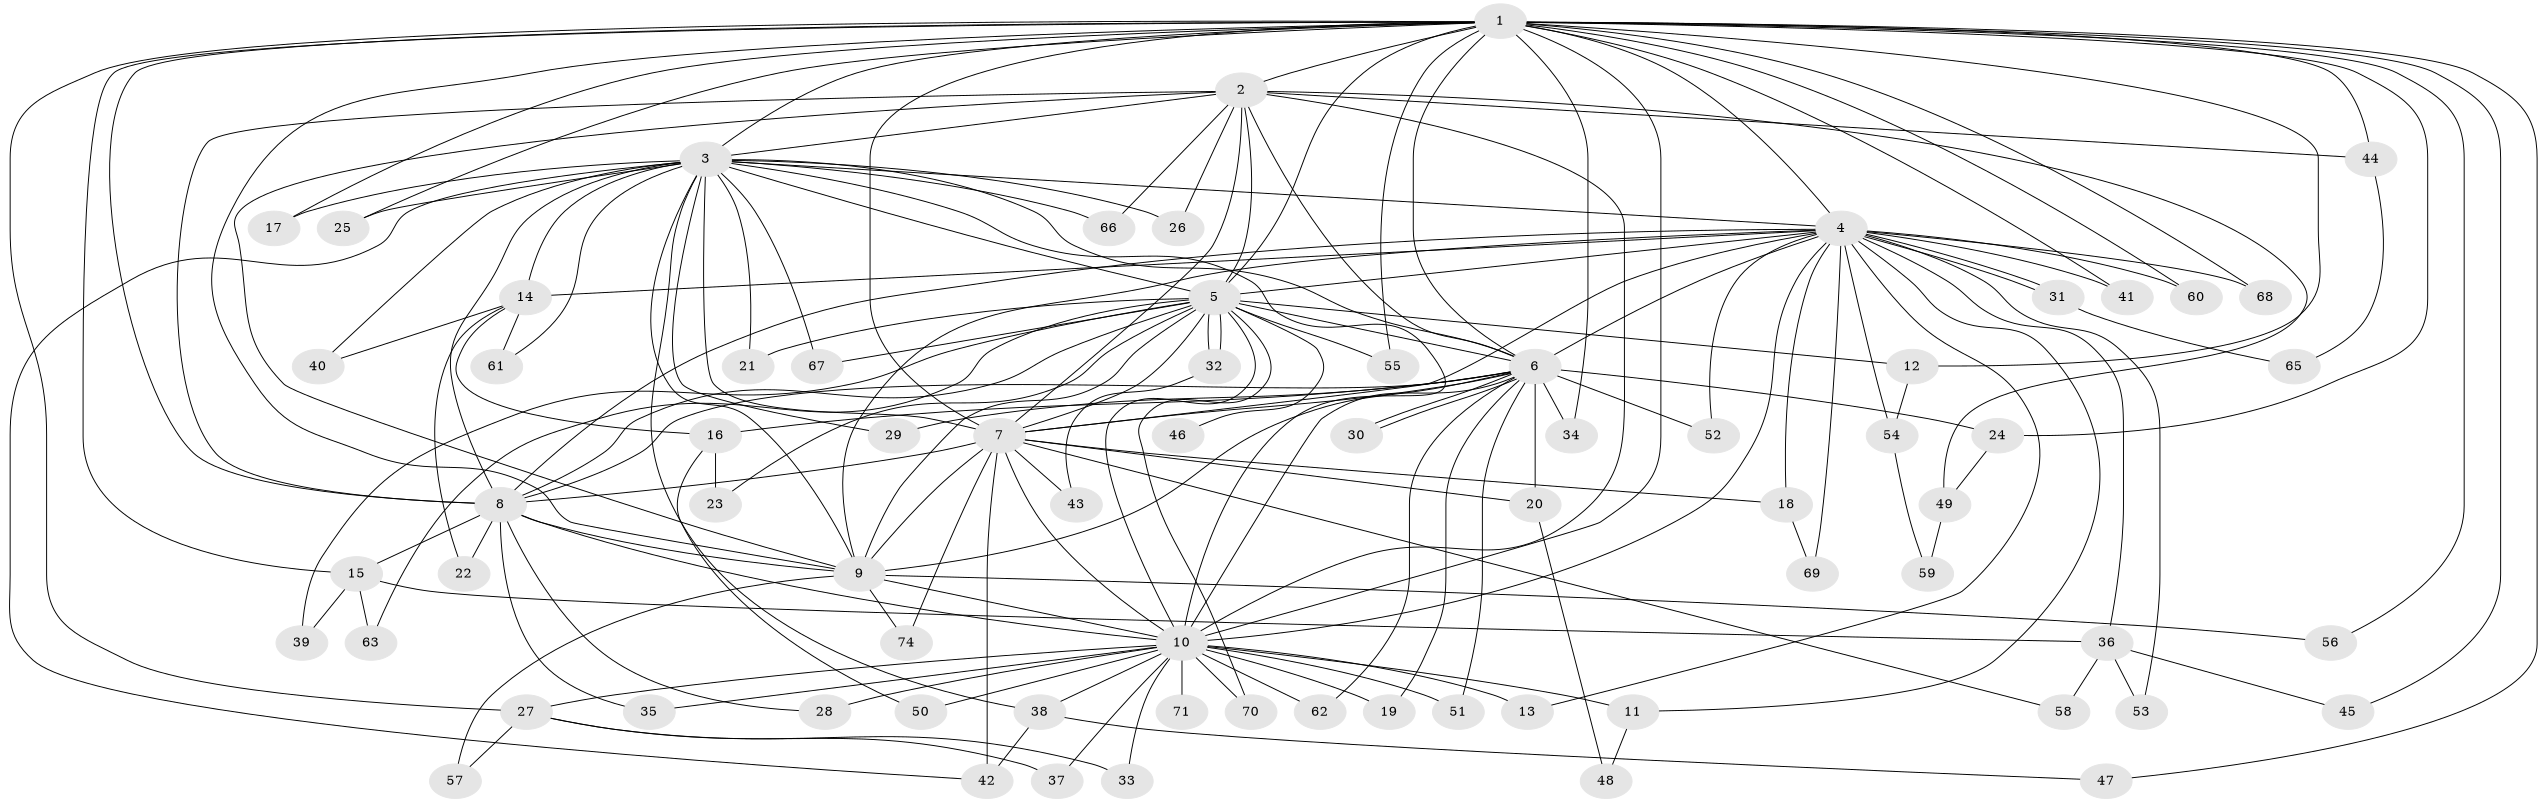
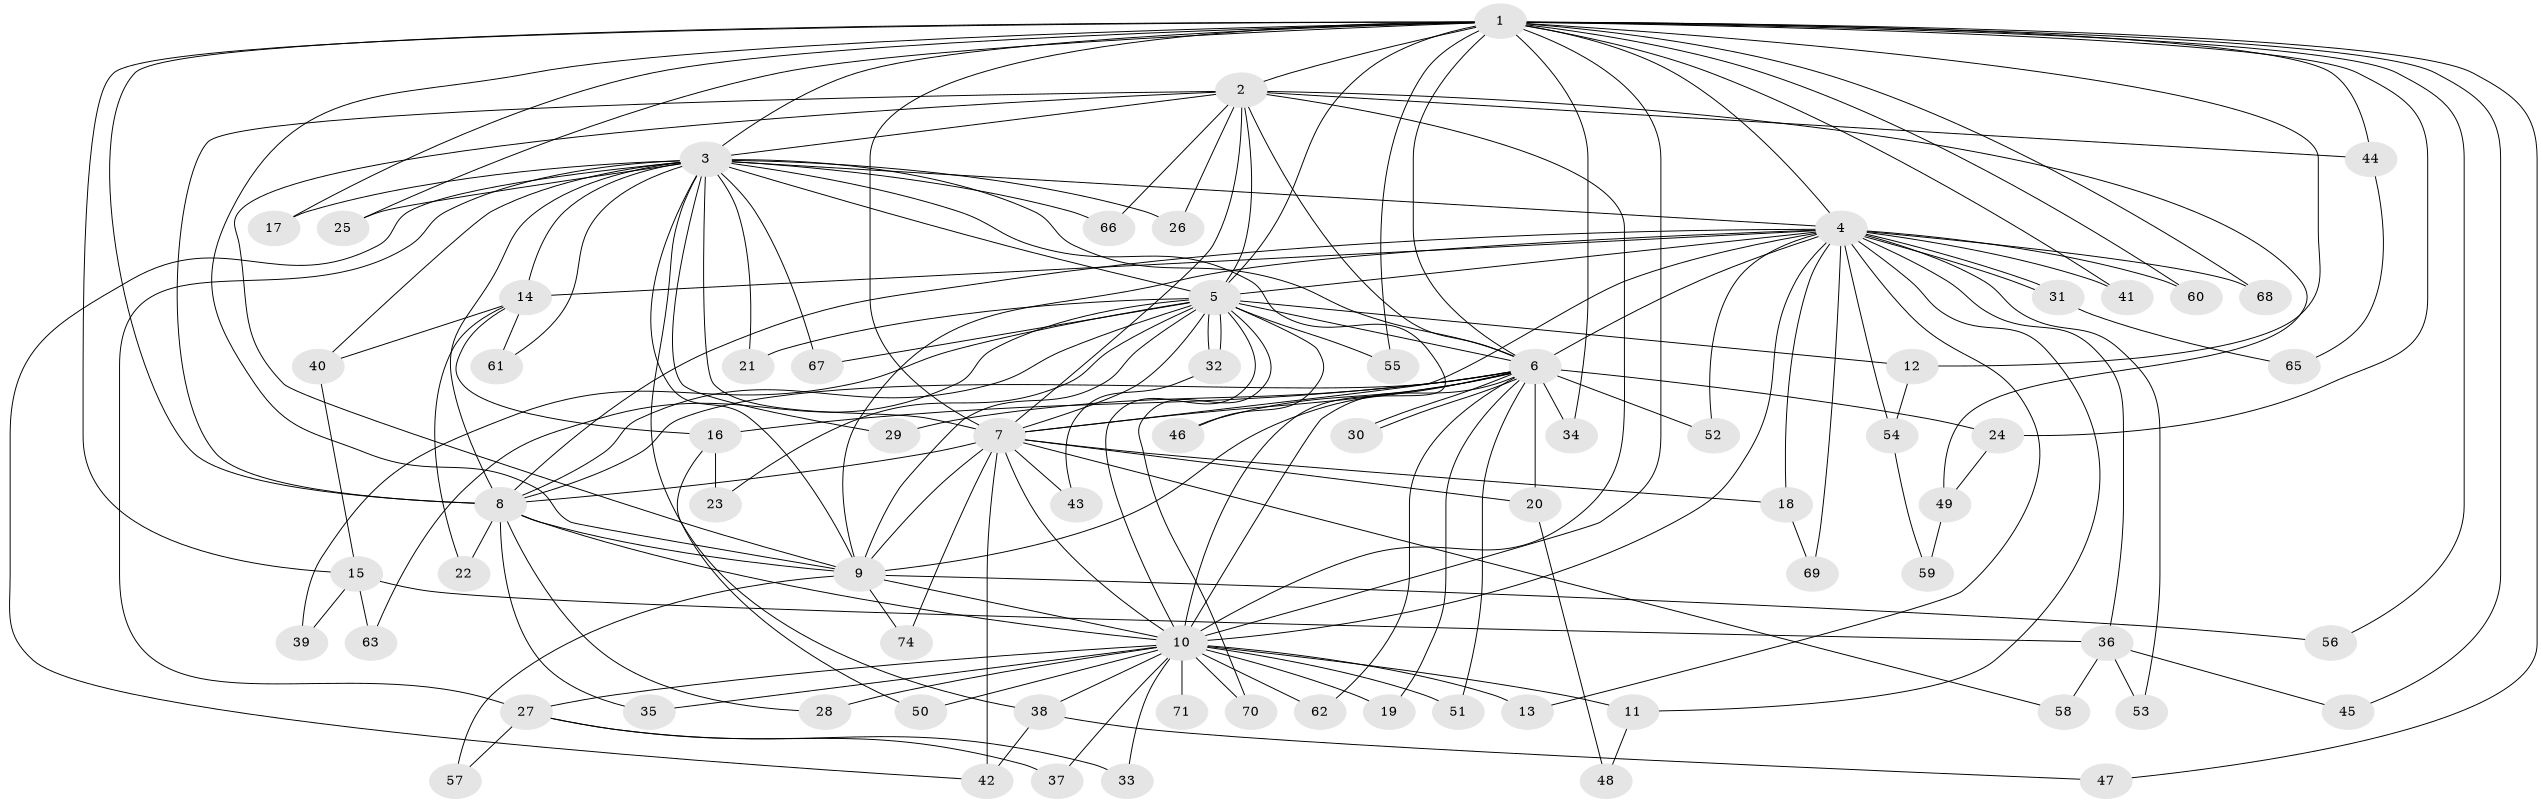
edge "1" -- "27": now "3" -- "27"
edge "6" -- "46": added
edge "8" -- "15": now "40" -- "15"
